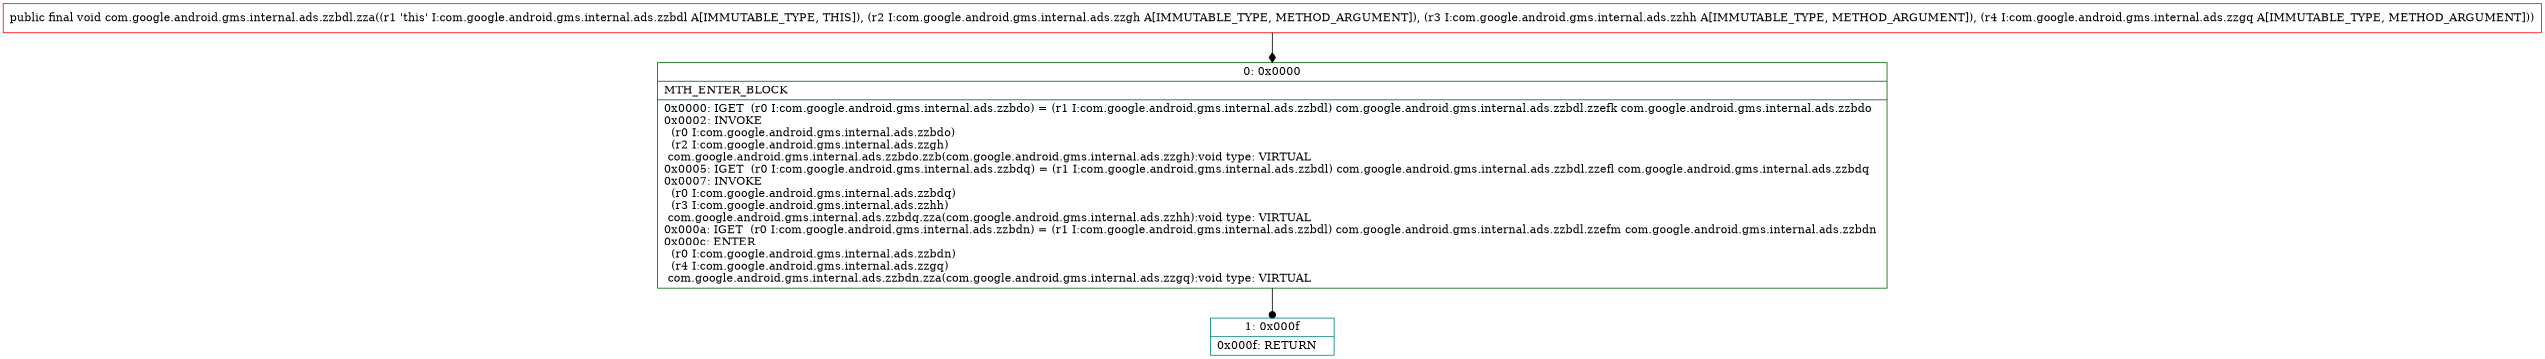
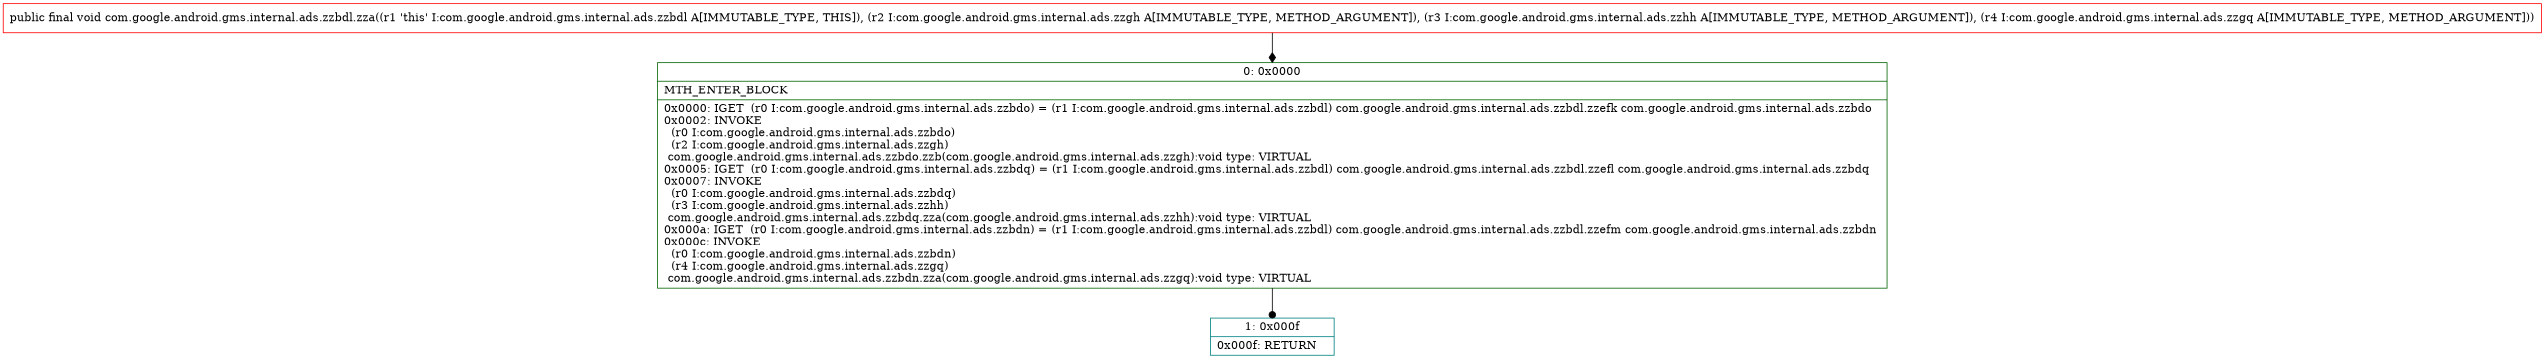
node "0: 0x0000": text "0x000c: ENTER" -> "0x000c: INVOKE"
